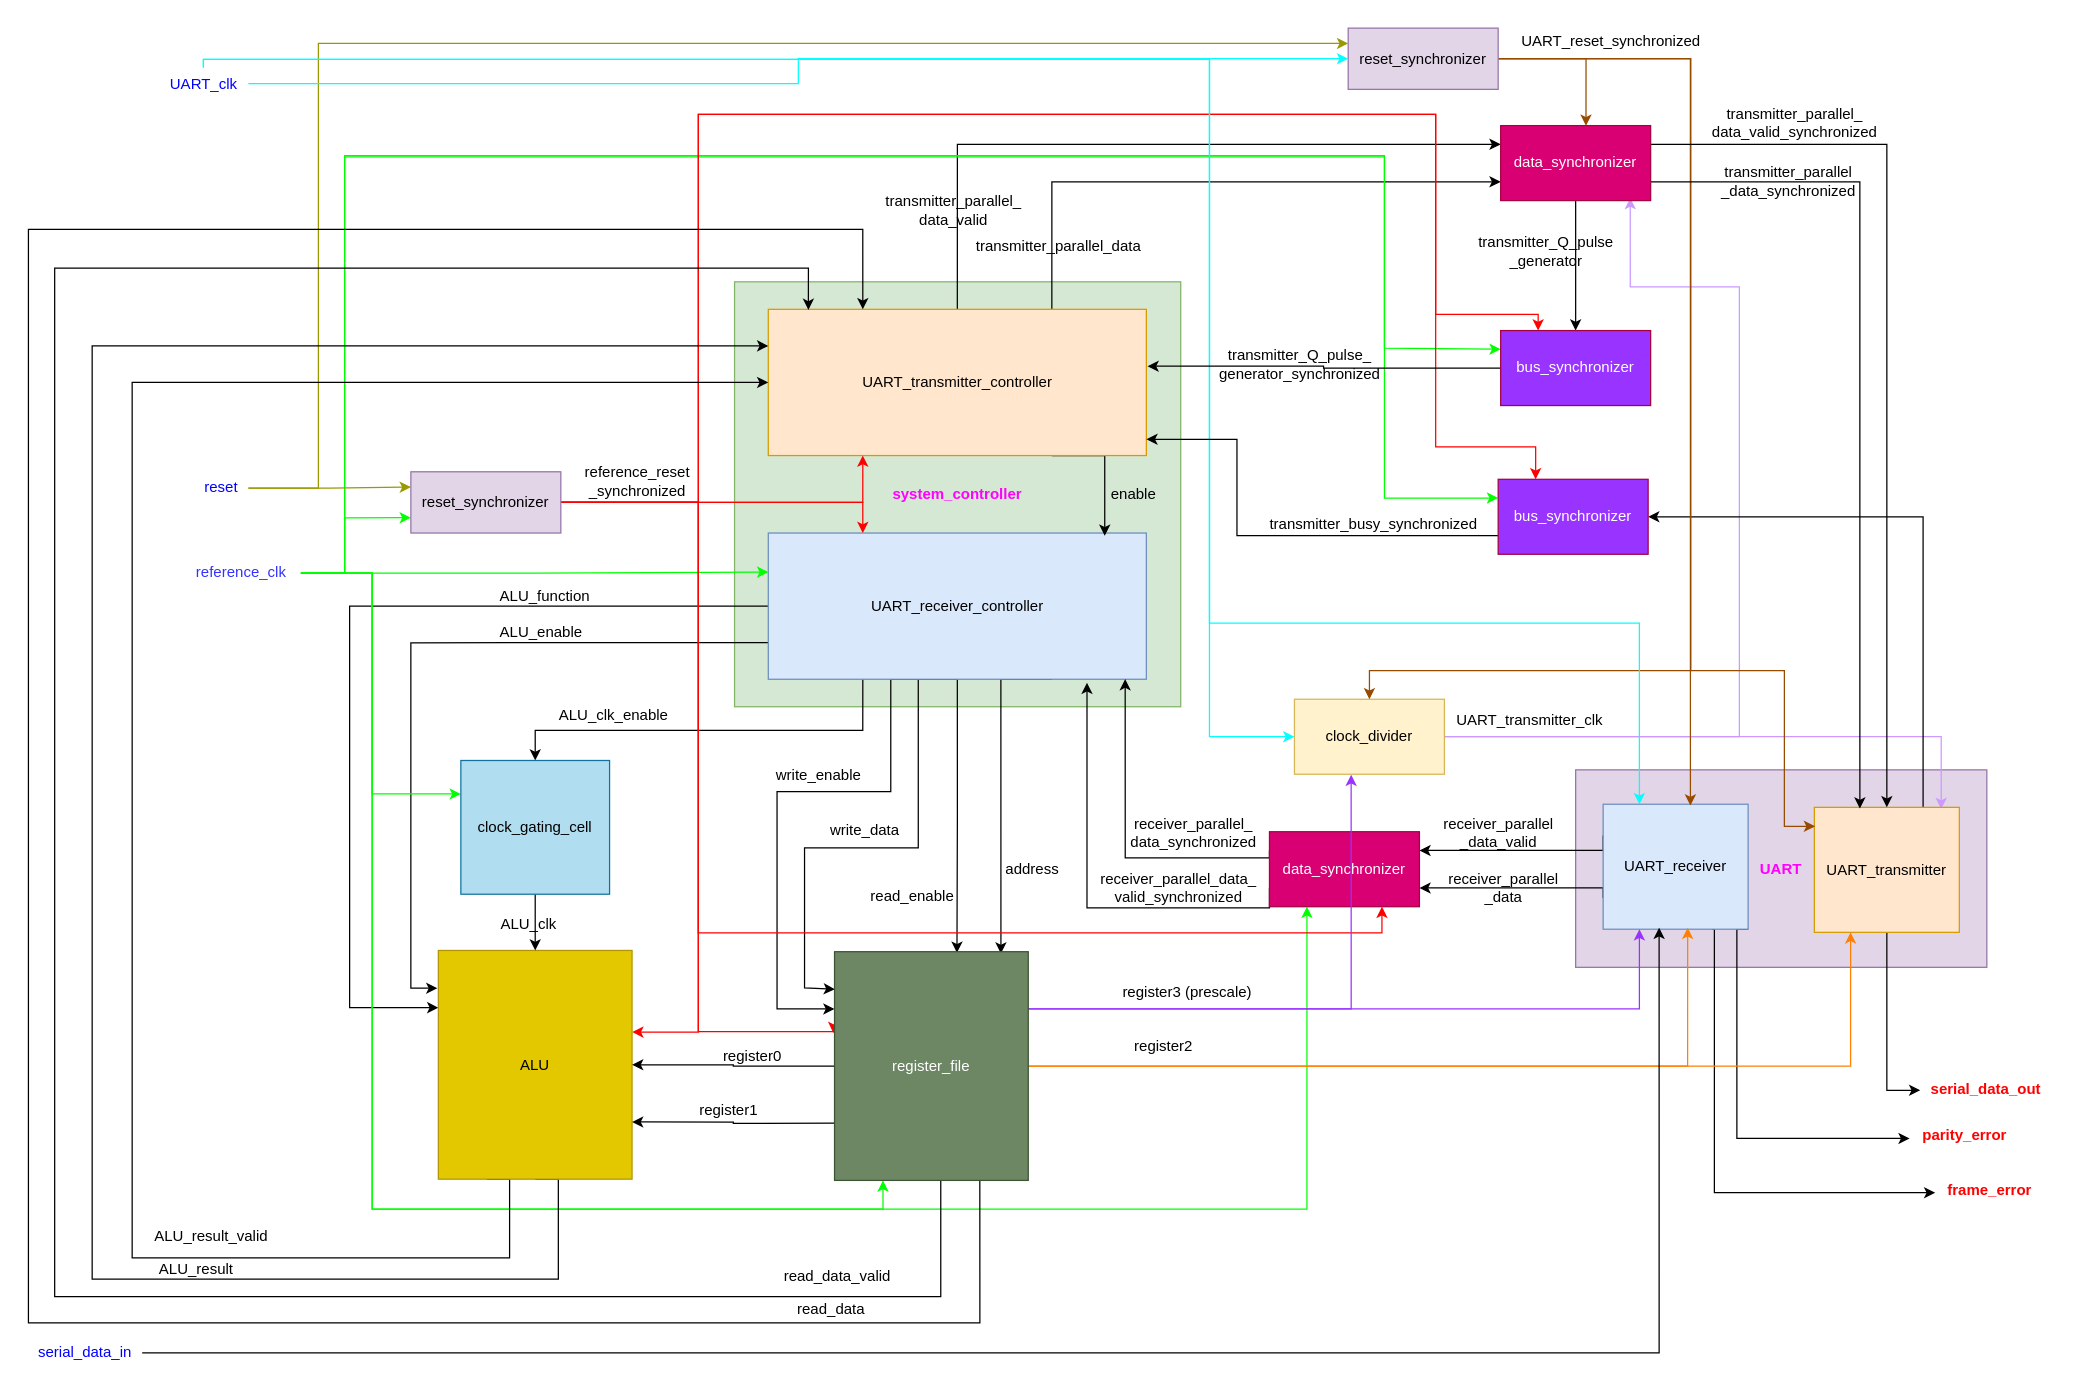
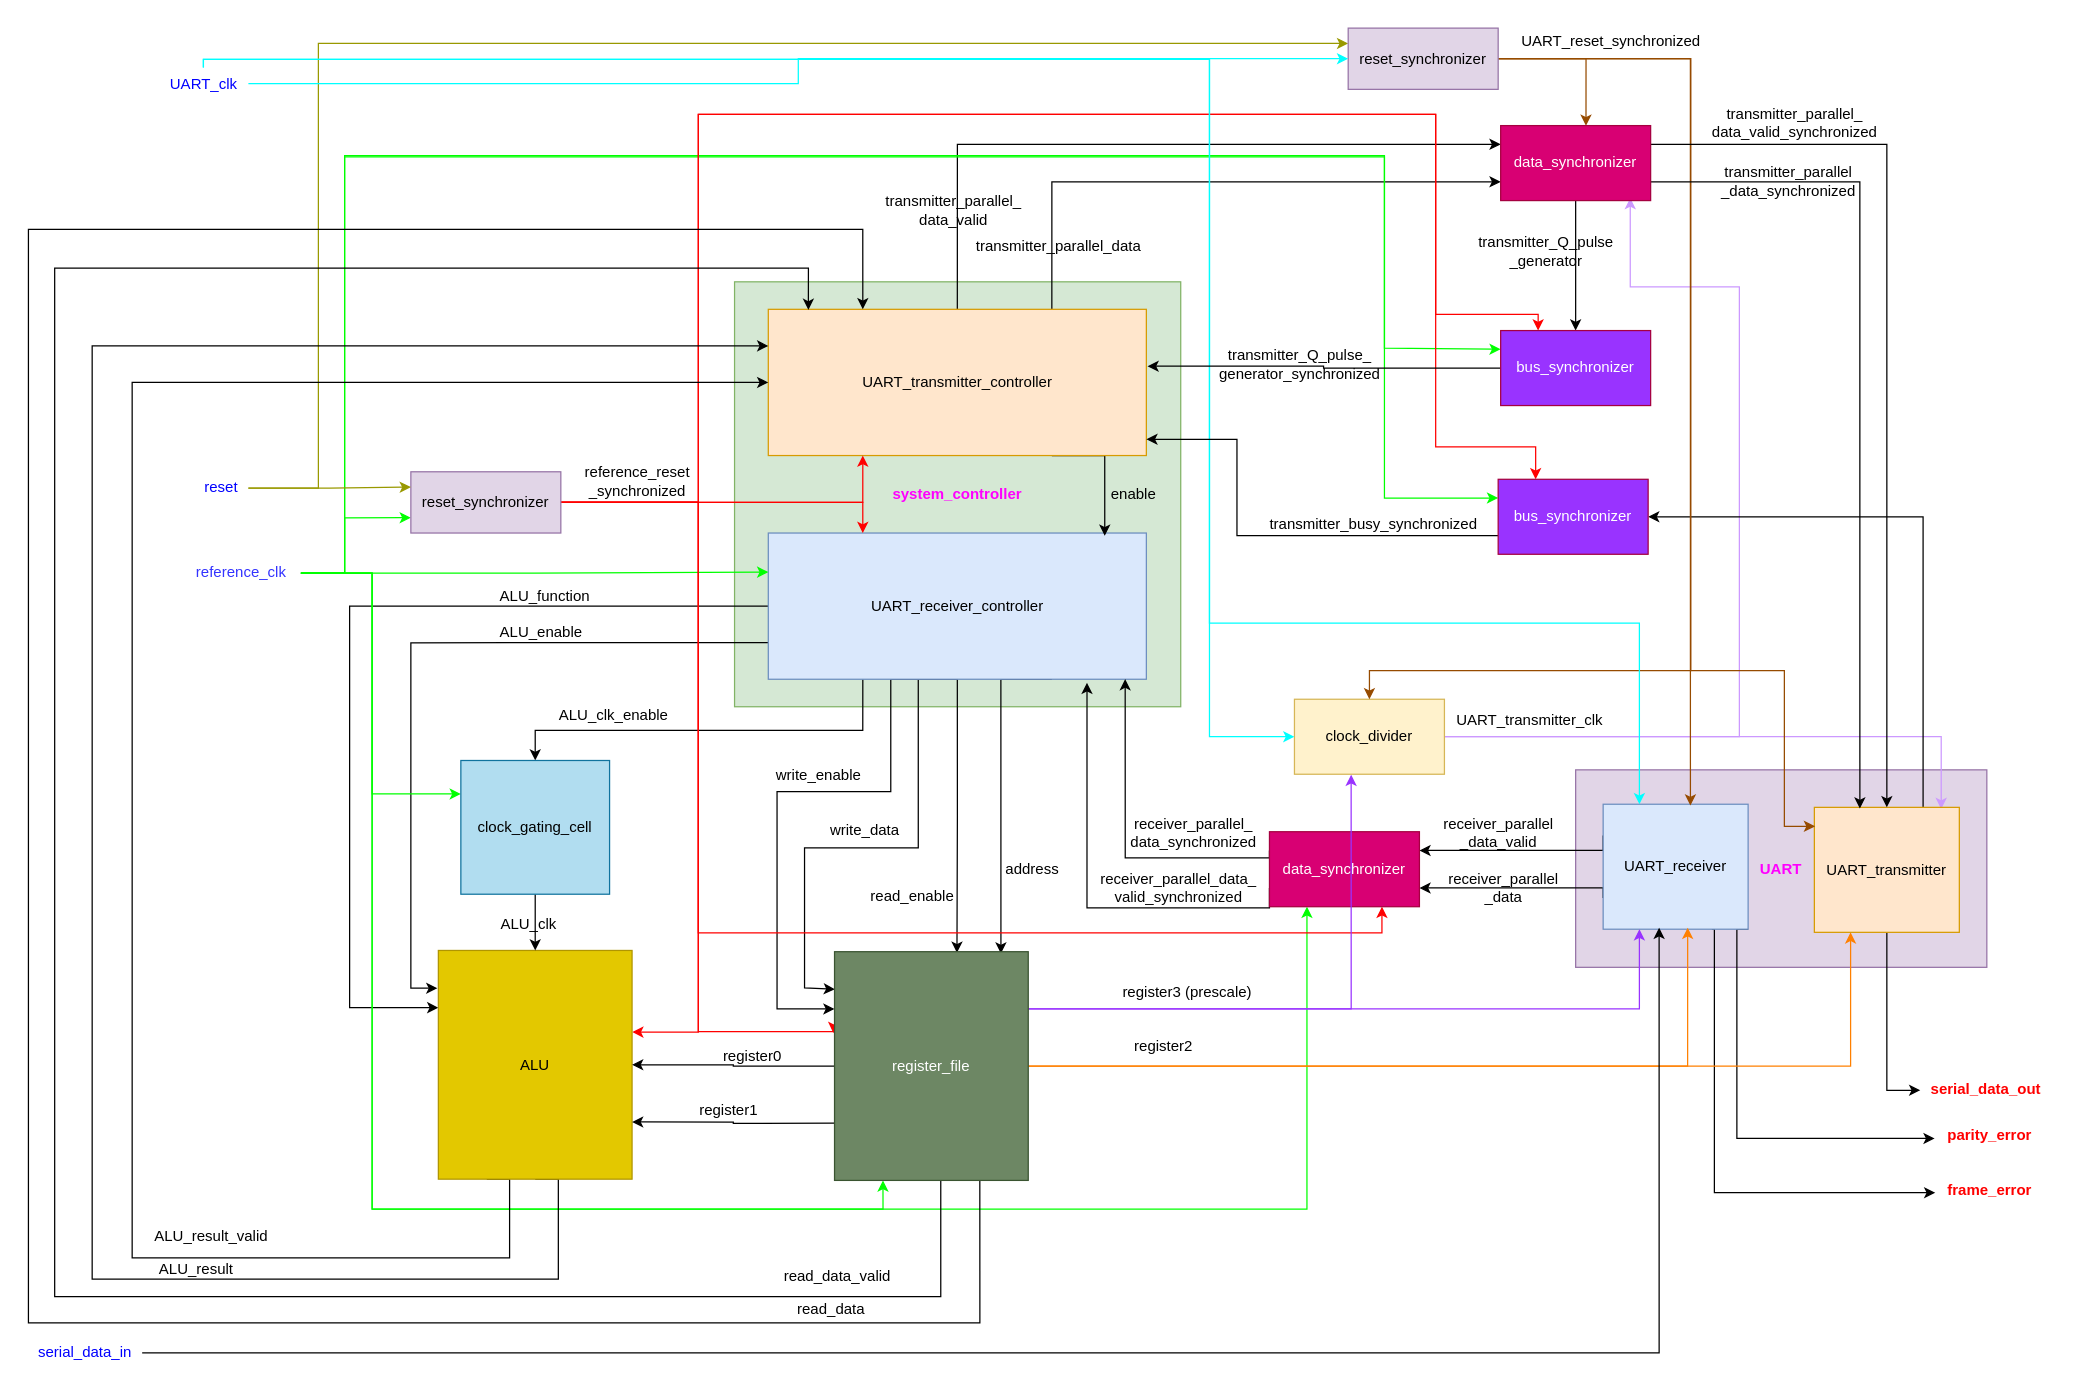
node "parity_error": moved (1964, 1136) -> (1989, 1136)
